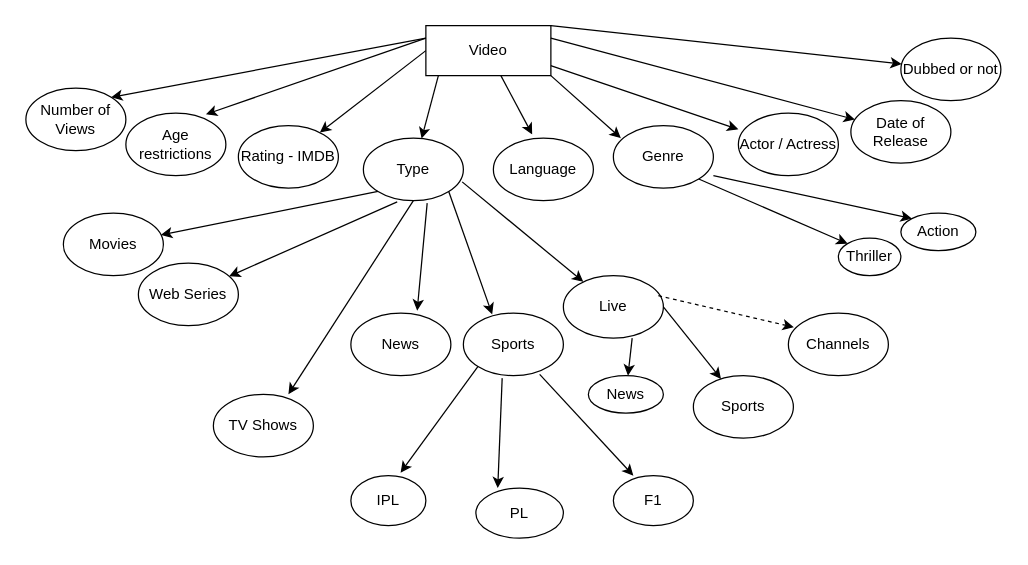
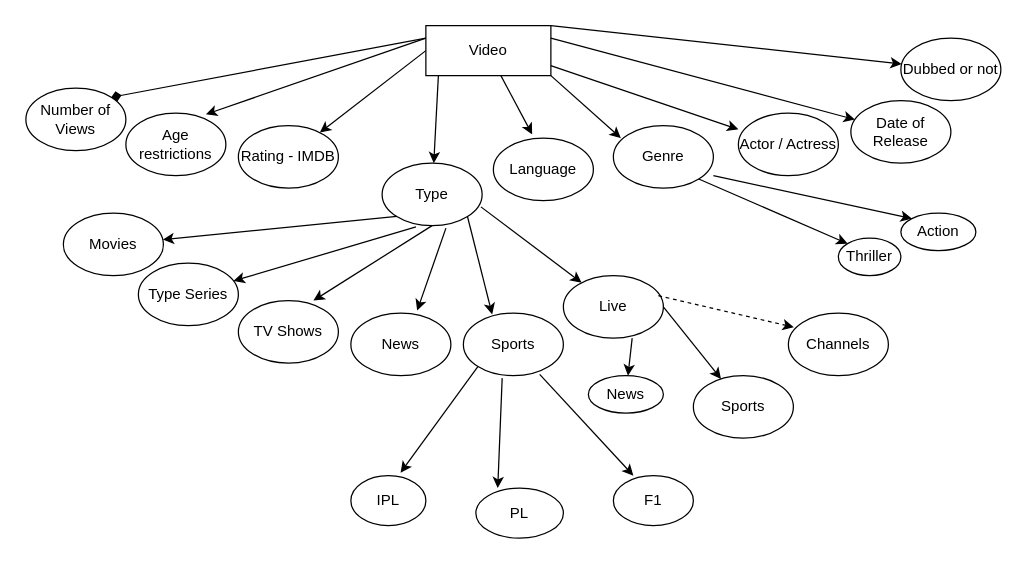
edge "Video" -> "Number of Views": arrowhead classic -> diamond
node "Type": moved (413, 169) -> (432, 194)
node "Web Series": label "Web Series" -> "Type Series"
node "TV Shows": moved (263, 426) -> (288, 332)
